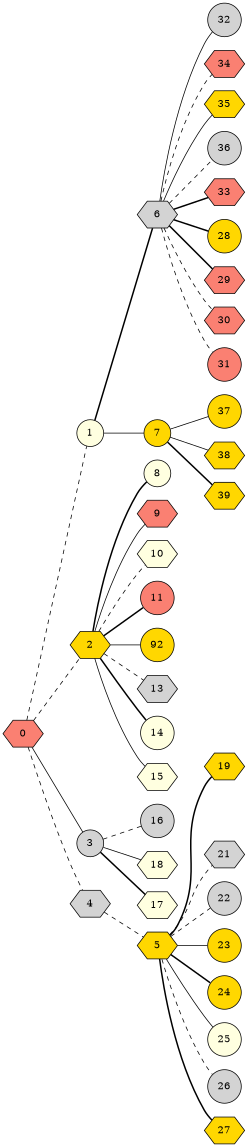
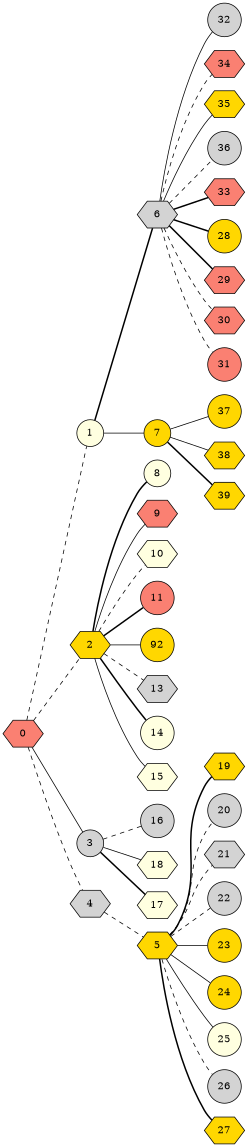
node "20": added
edge "5" -- "24": style bold -> solid
